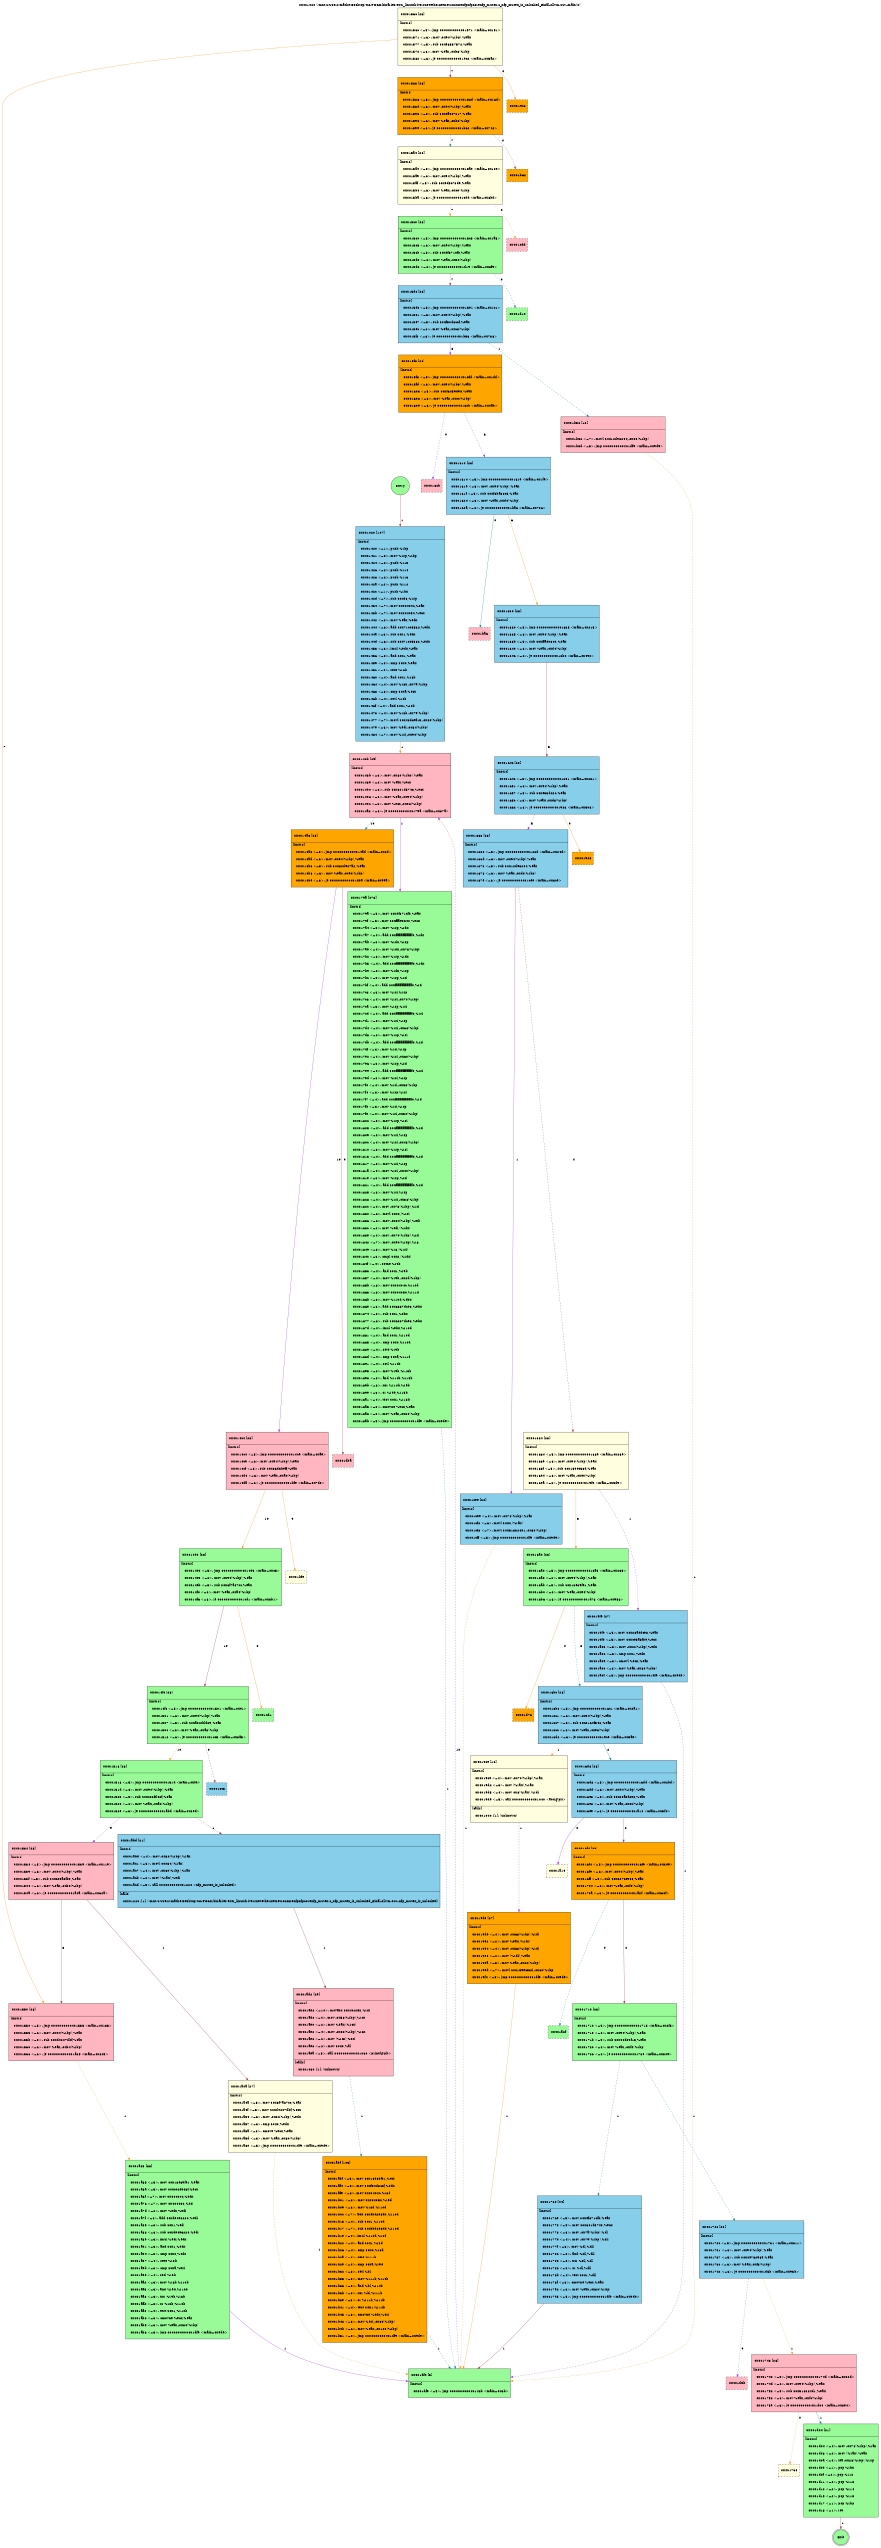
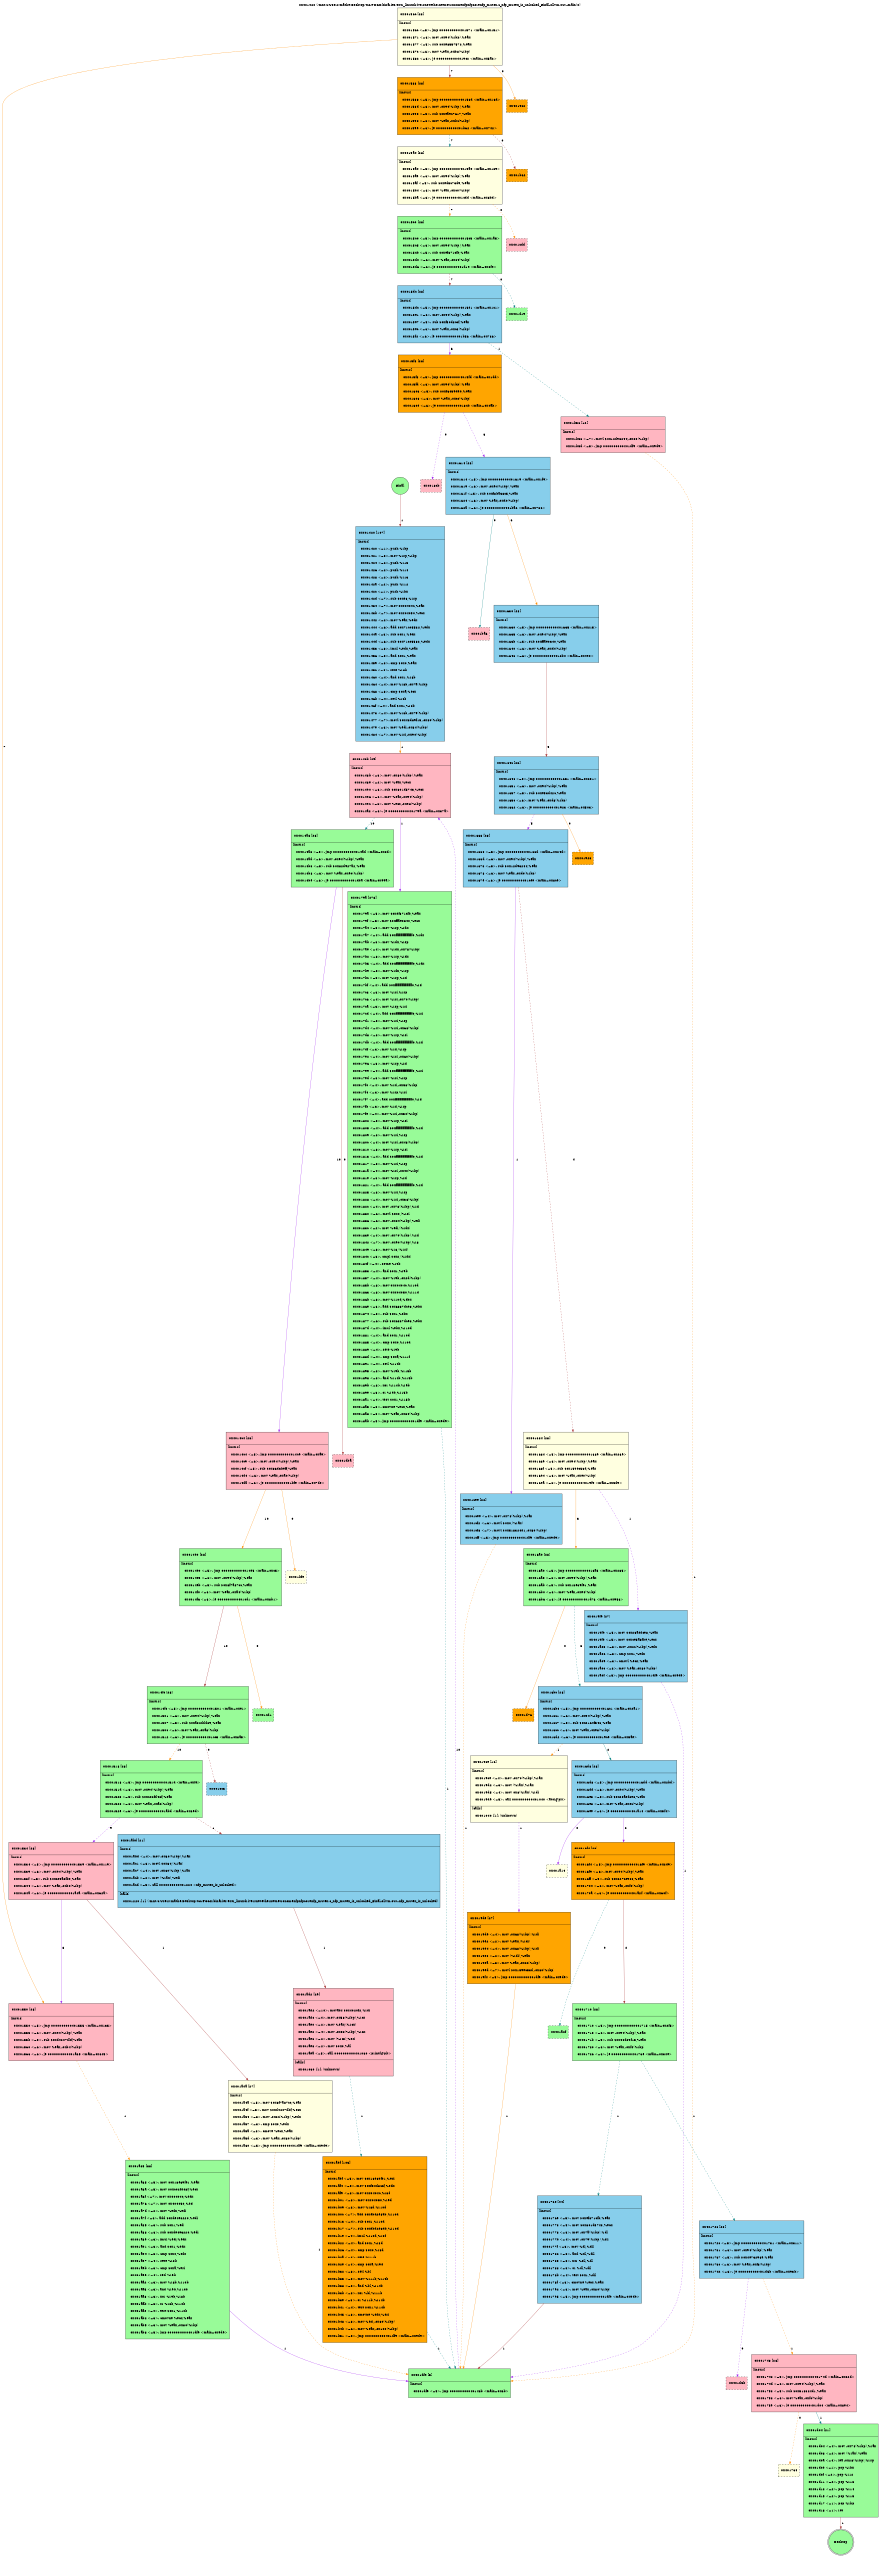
node "Entry": label "Entry" -> "Final"
node "0x4014a8 [28]": fillcolor orange -> palegreen
edge "0x401534 [28]" -> "0x401550 [28]": color brown -> purple
node "Exit": label "Exit" -> "Desktop"
